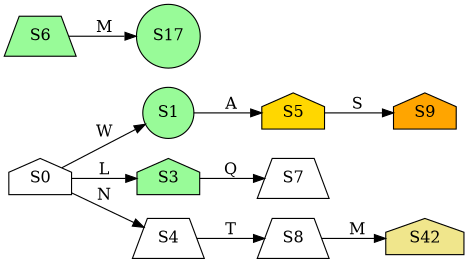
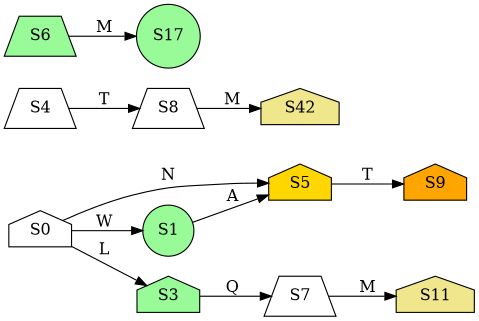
edge "S5" -> "S9": label "S" -> "T"
edge "S0" -> "S4": now "S0" -> "S5"
node "S11": added
